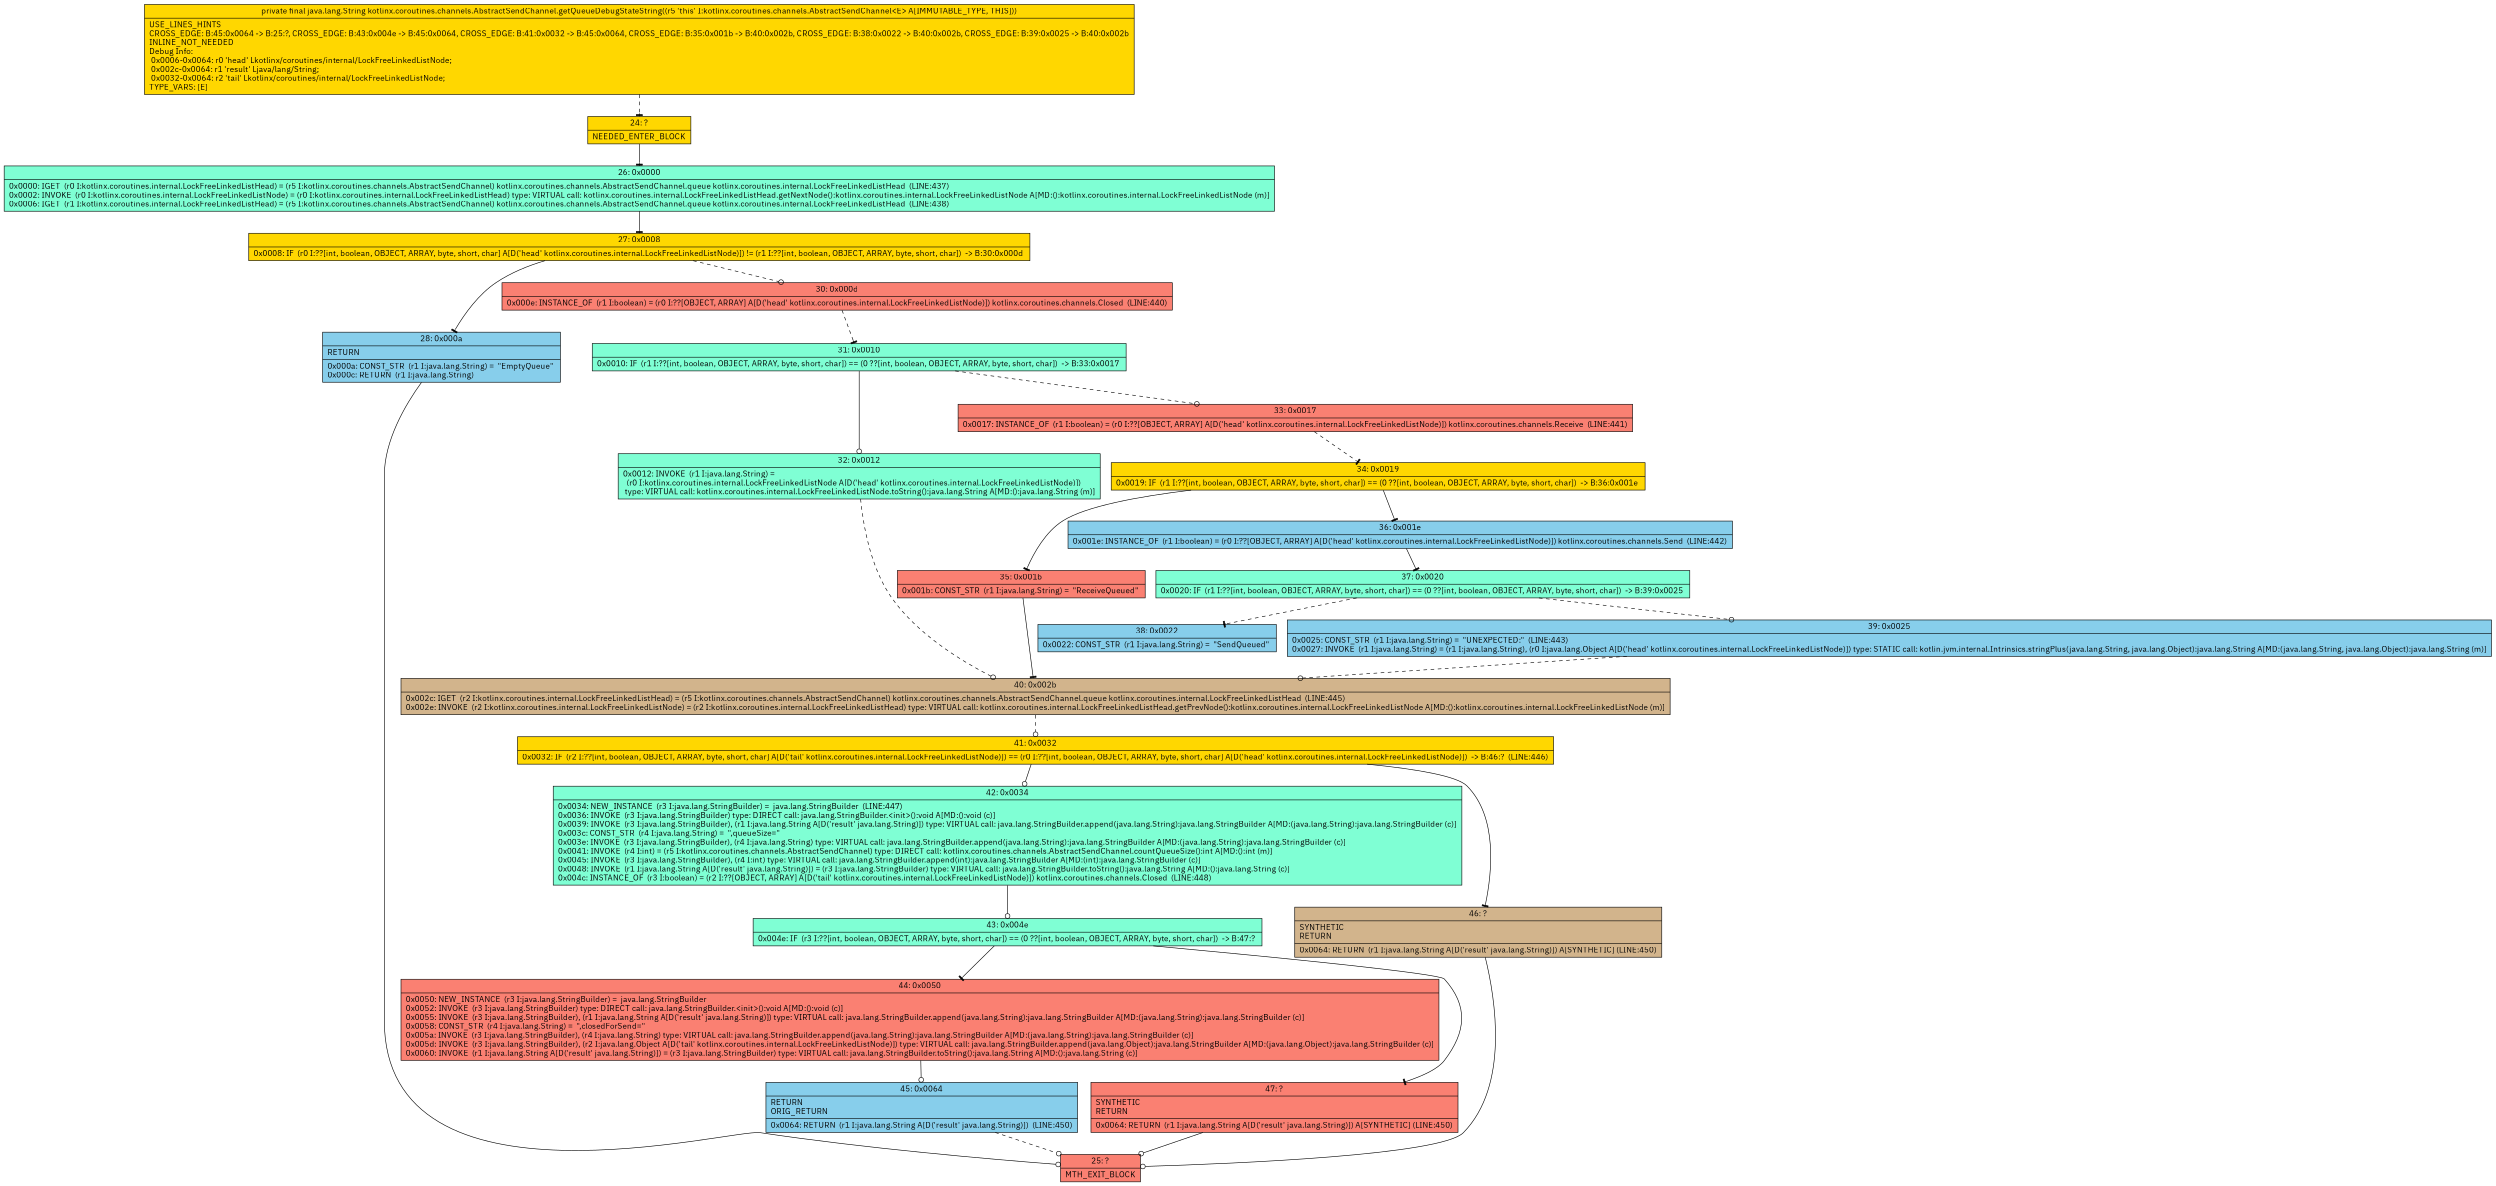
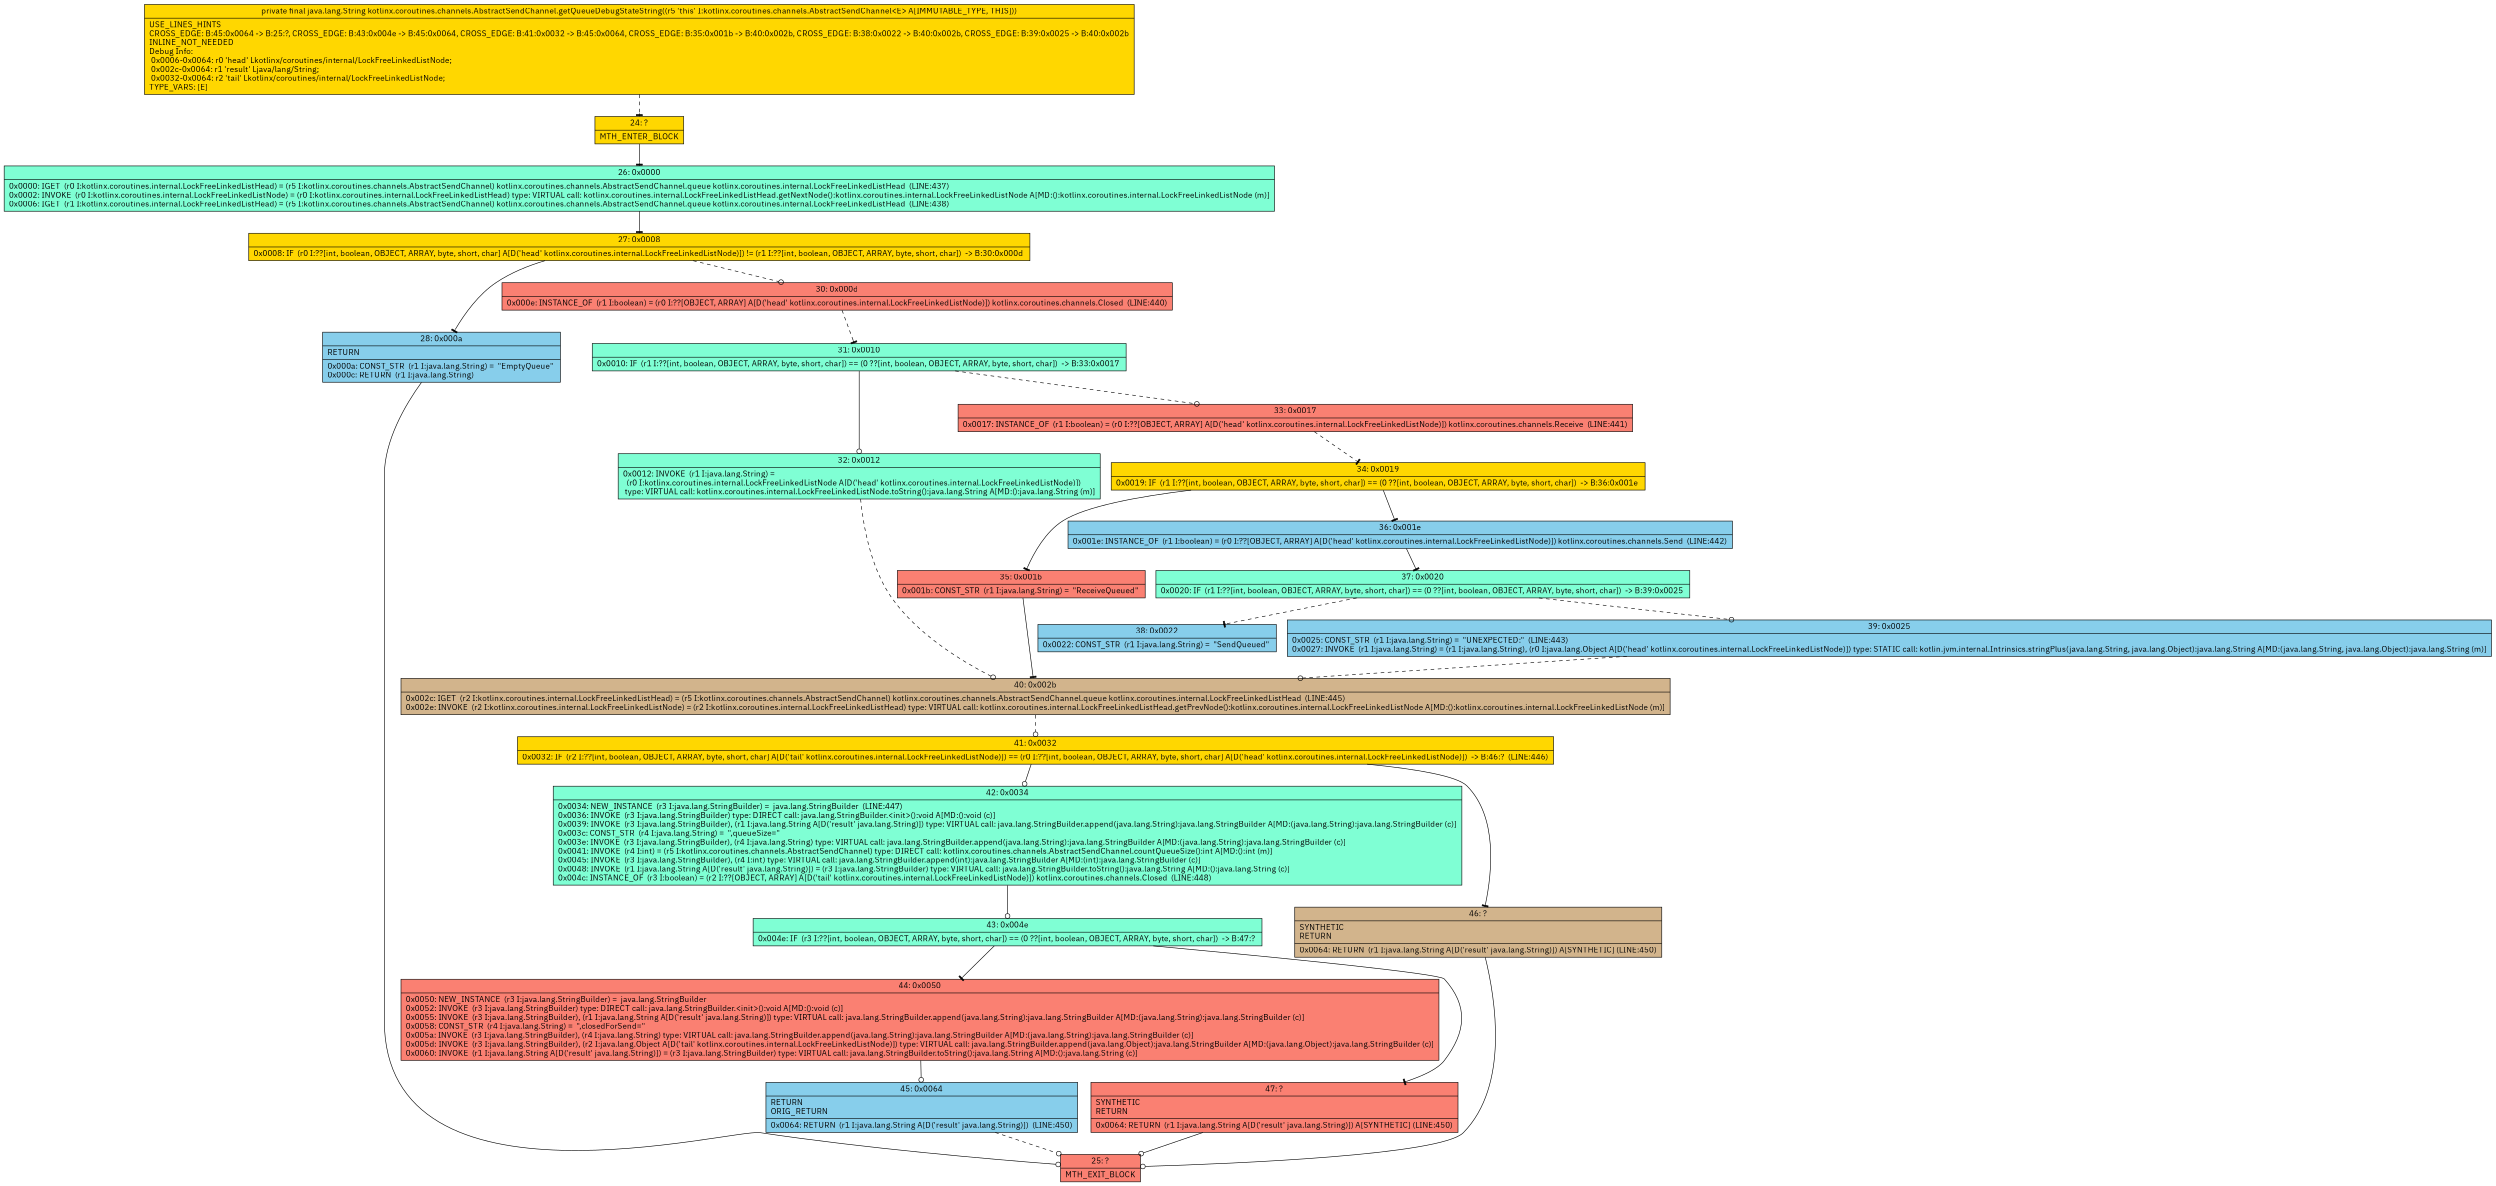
node "24: ?": text "NEEDED_ENTER_BLOCK" -> "MTH_ENTER_BLOCK"
